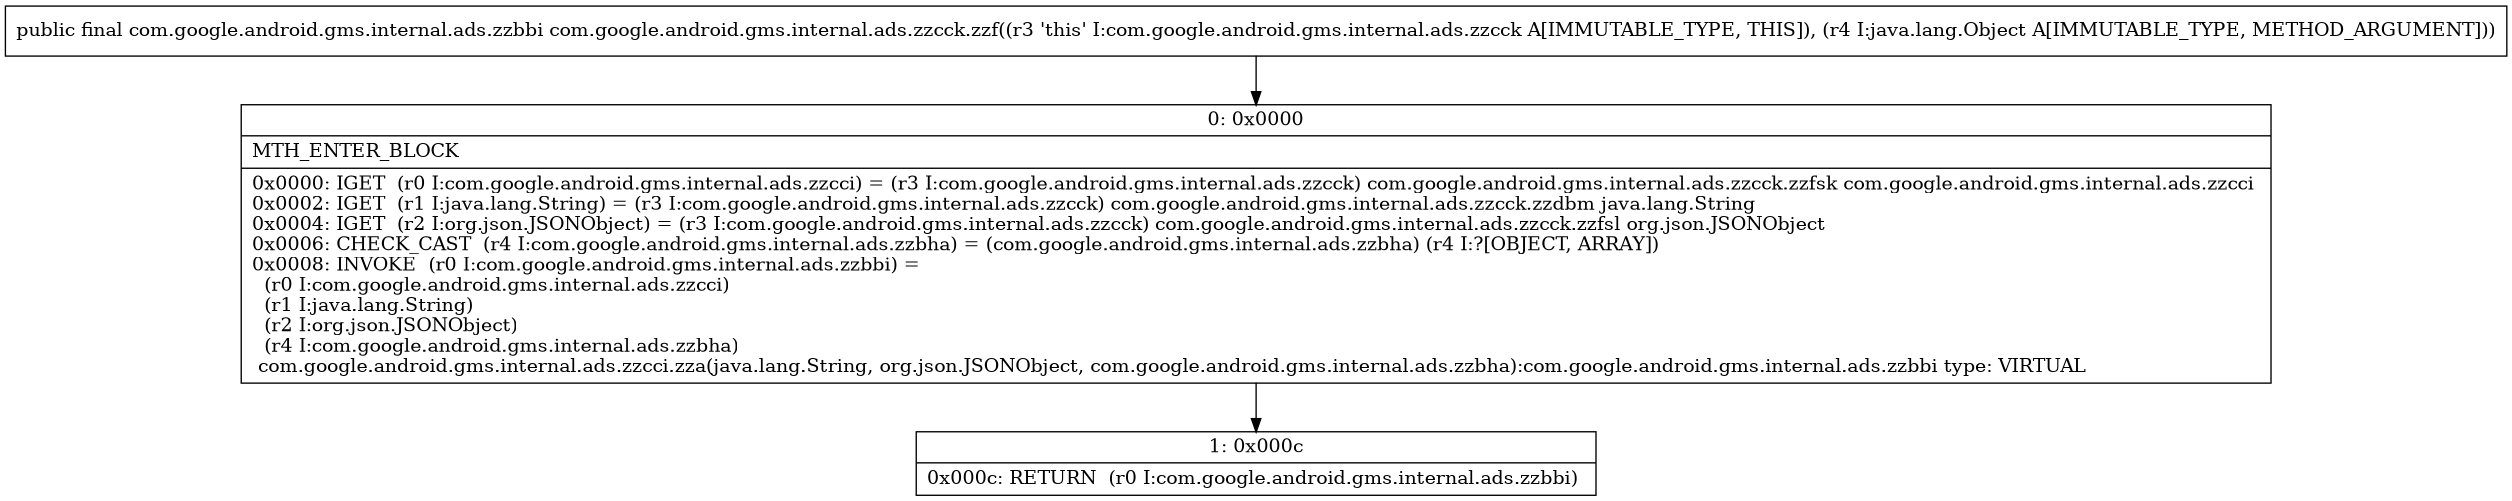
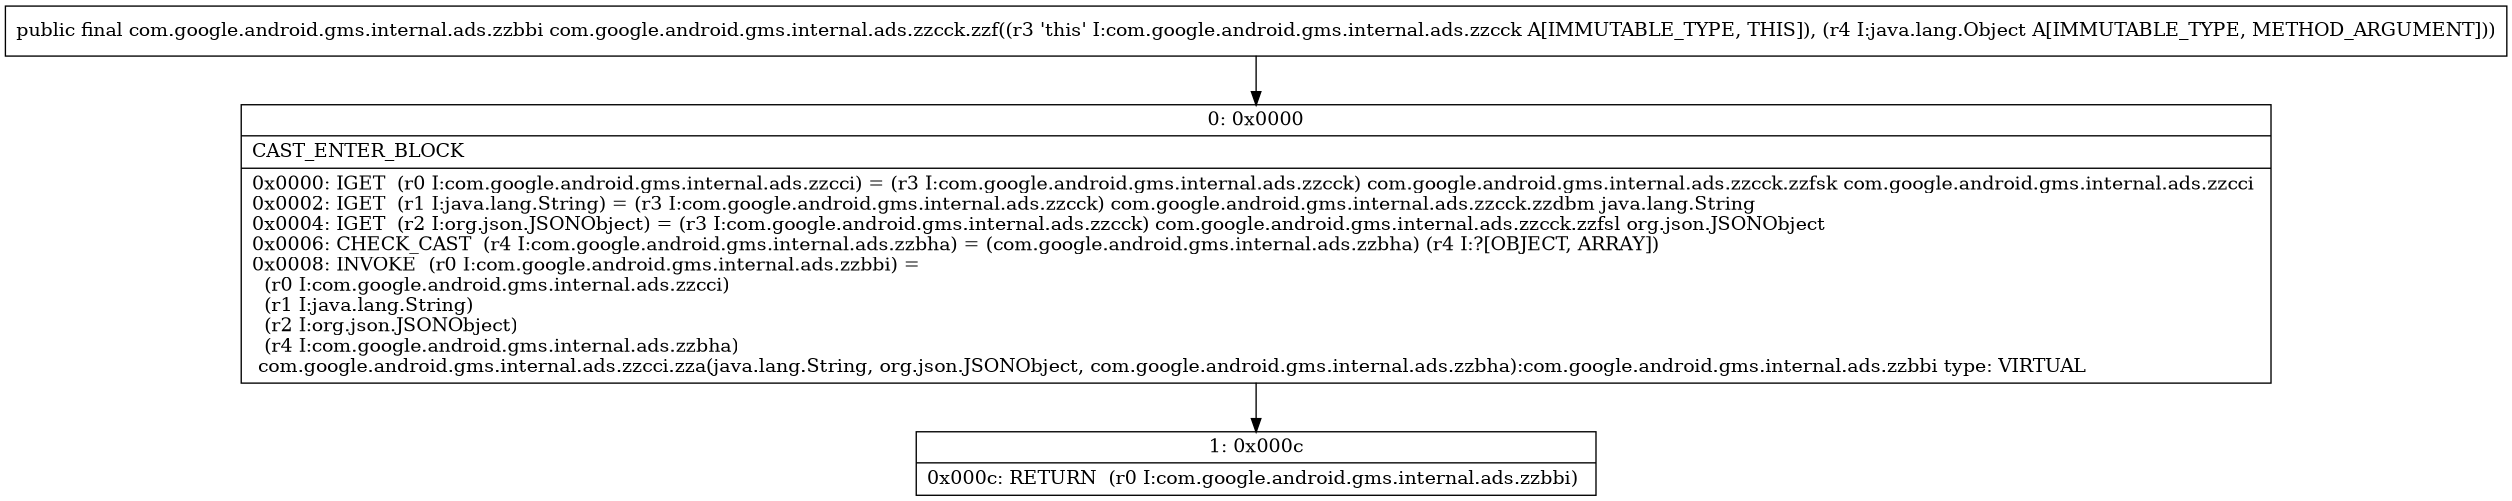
node "0: 0x0000": text "MTH_ENTER_BLOCK" -> "CAST_ENTER_BLOCK"
